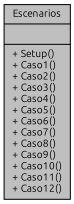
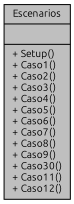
node "Escenarios": text "+ Caso10()" -> "+ Caso30()"
